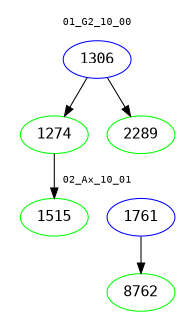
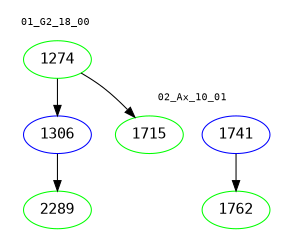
cluster "01_G2_10_00": label "01_G2_10_00" -> "01_G2_18_00"
edge "1306" -> "1274": reversed
node "1515": label "1515" -> "1715"
node "1761": label "1761" -> "1741"
node "8762": label "8762" -> "1762"
